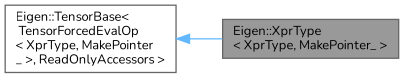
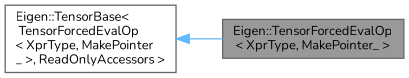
node "Eigen::XprType < XprType, MakePointer_ >": label "Eigen::XprType < XprType, MakePointer_ >" -> "Eigen::TensorForcedEvalOp < XprType, MakePointer_ >"
